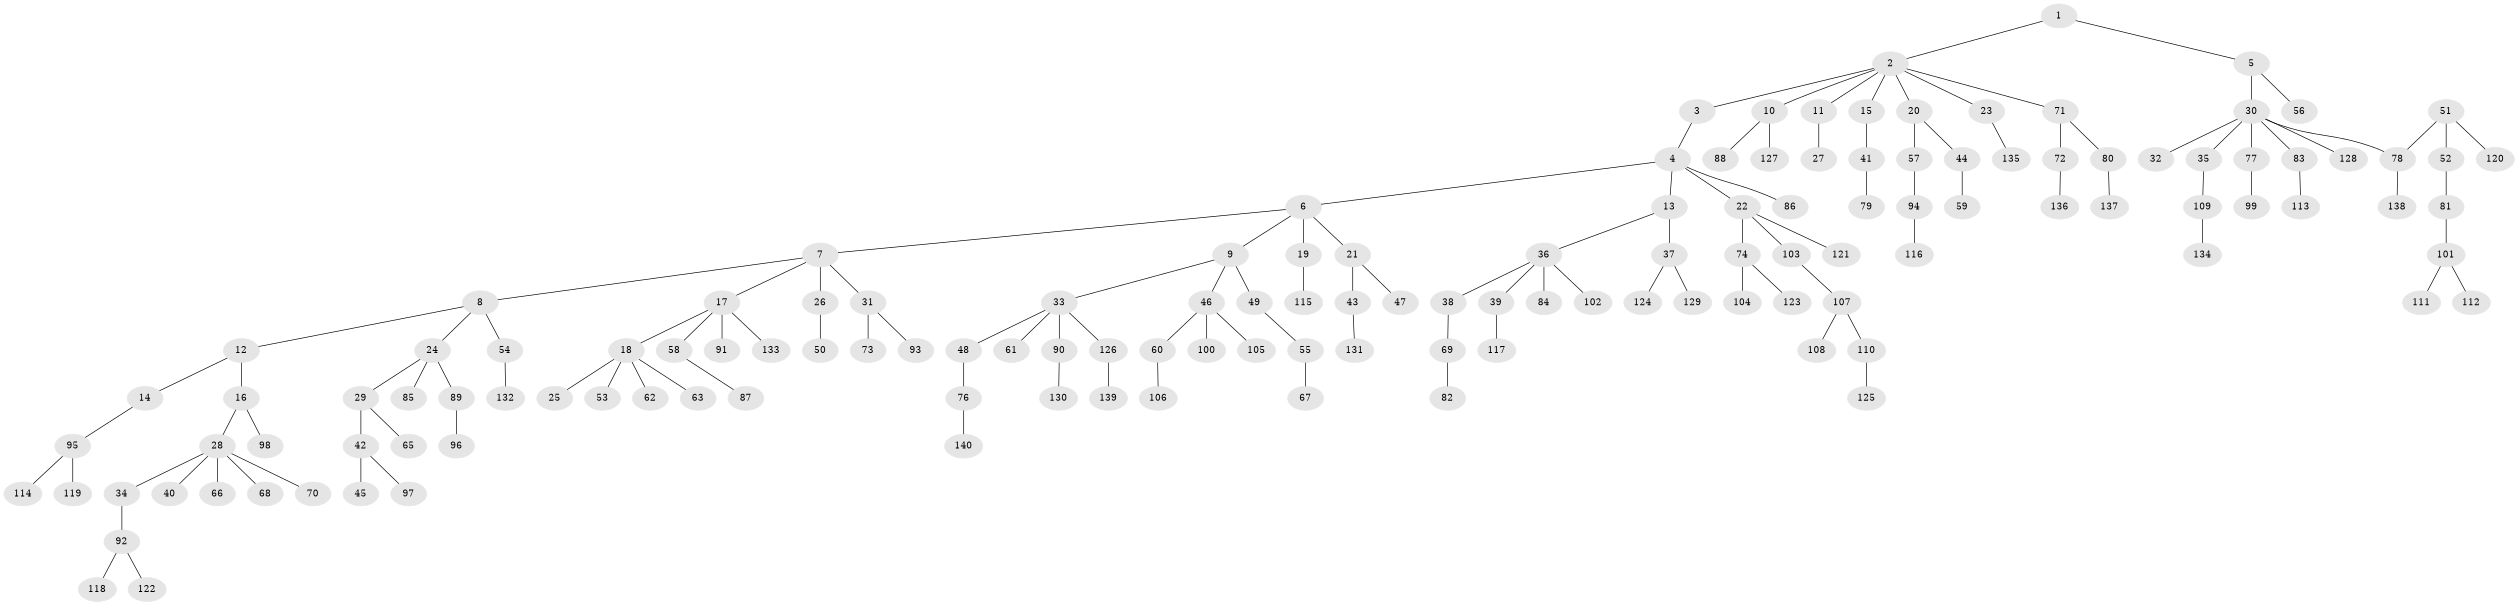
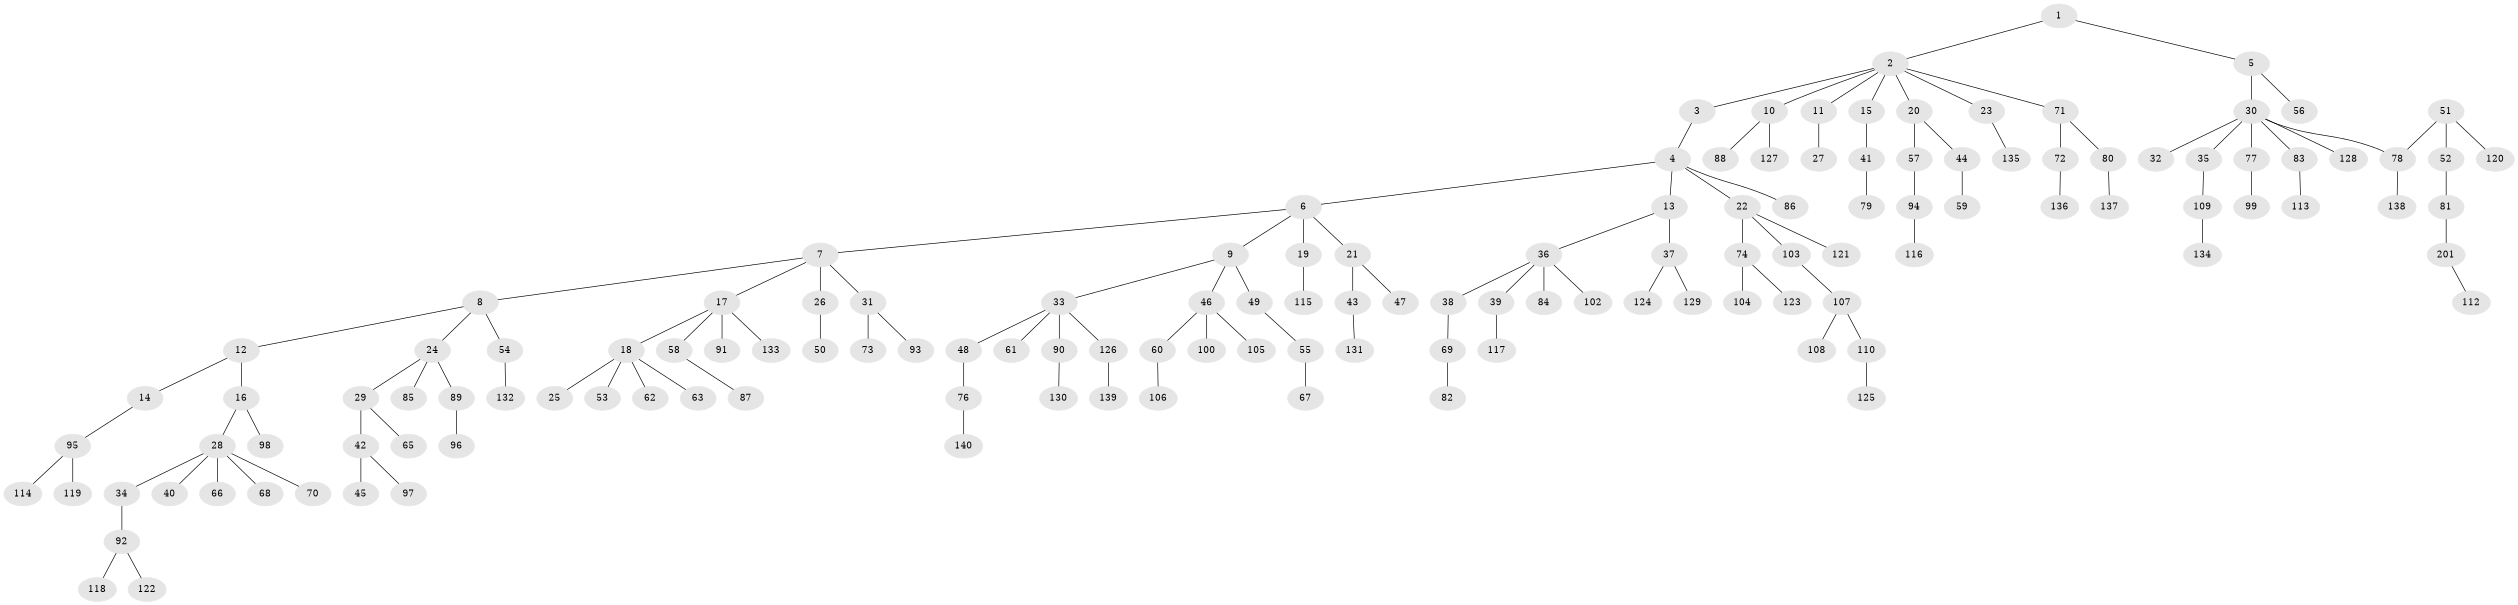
node "101": label "101" -> "201"
node "111": removed
